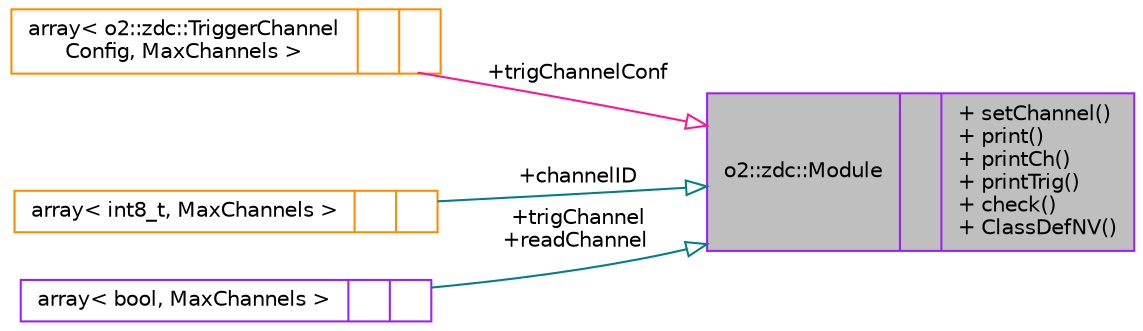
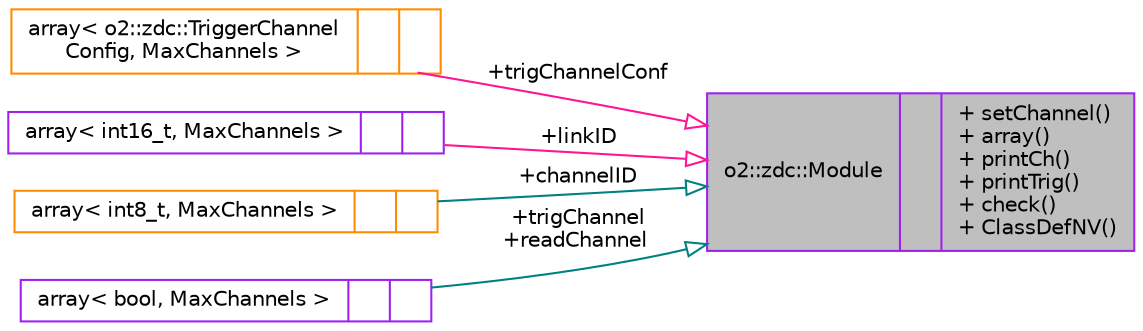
node "array< int16_t, MaxChannels >": added
node "o2::zdc::Module": text "+ print()" -> "+ array()"
